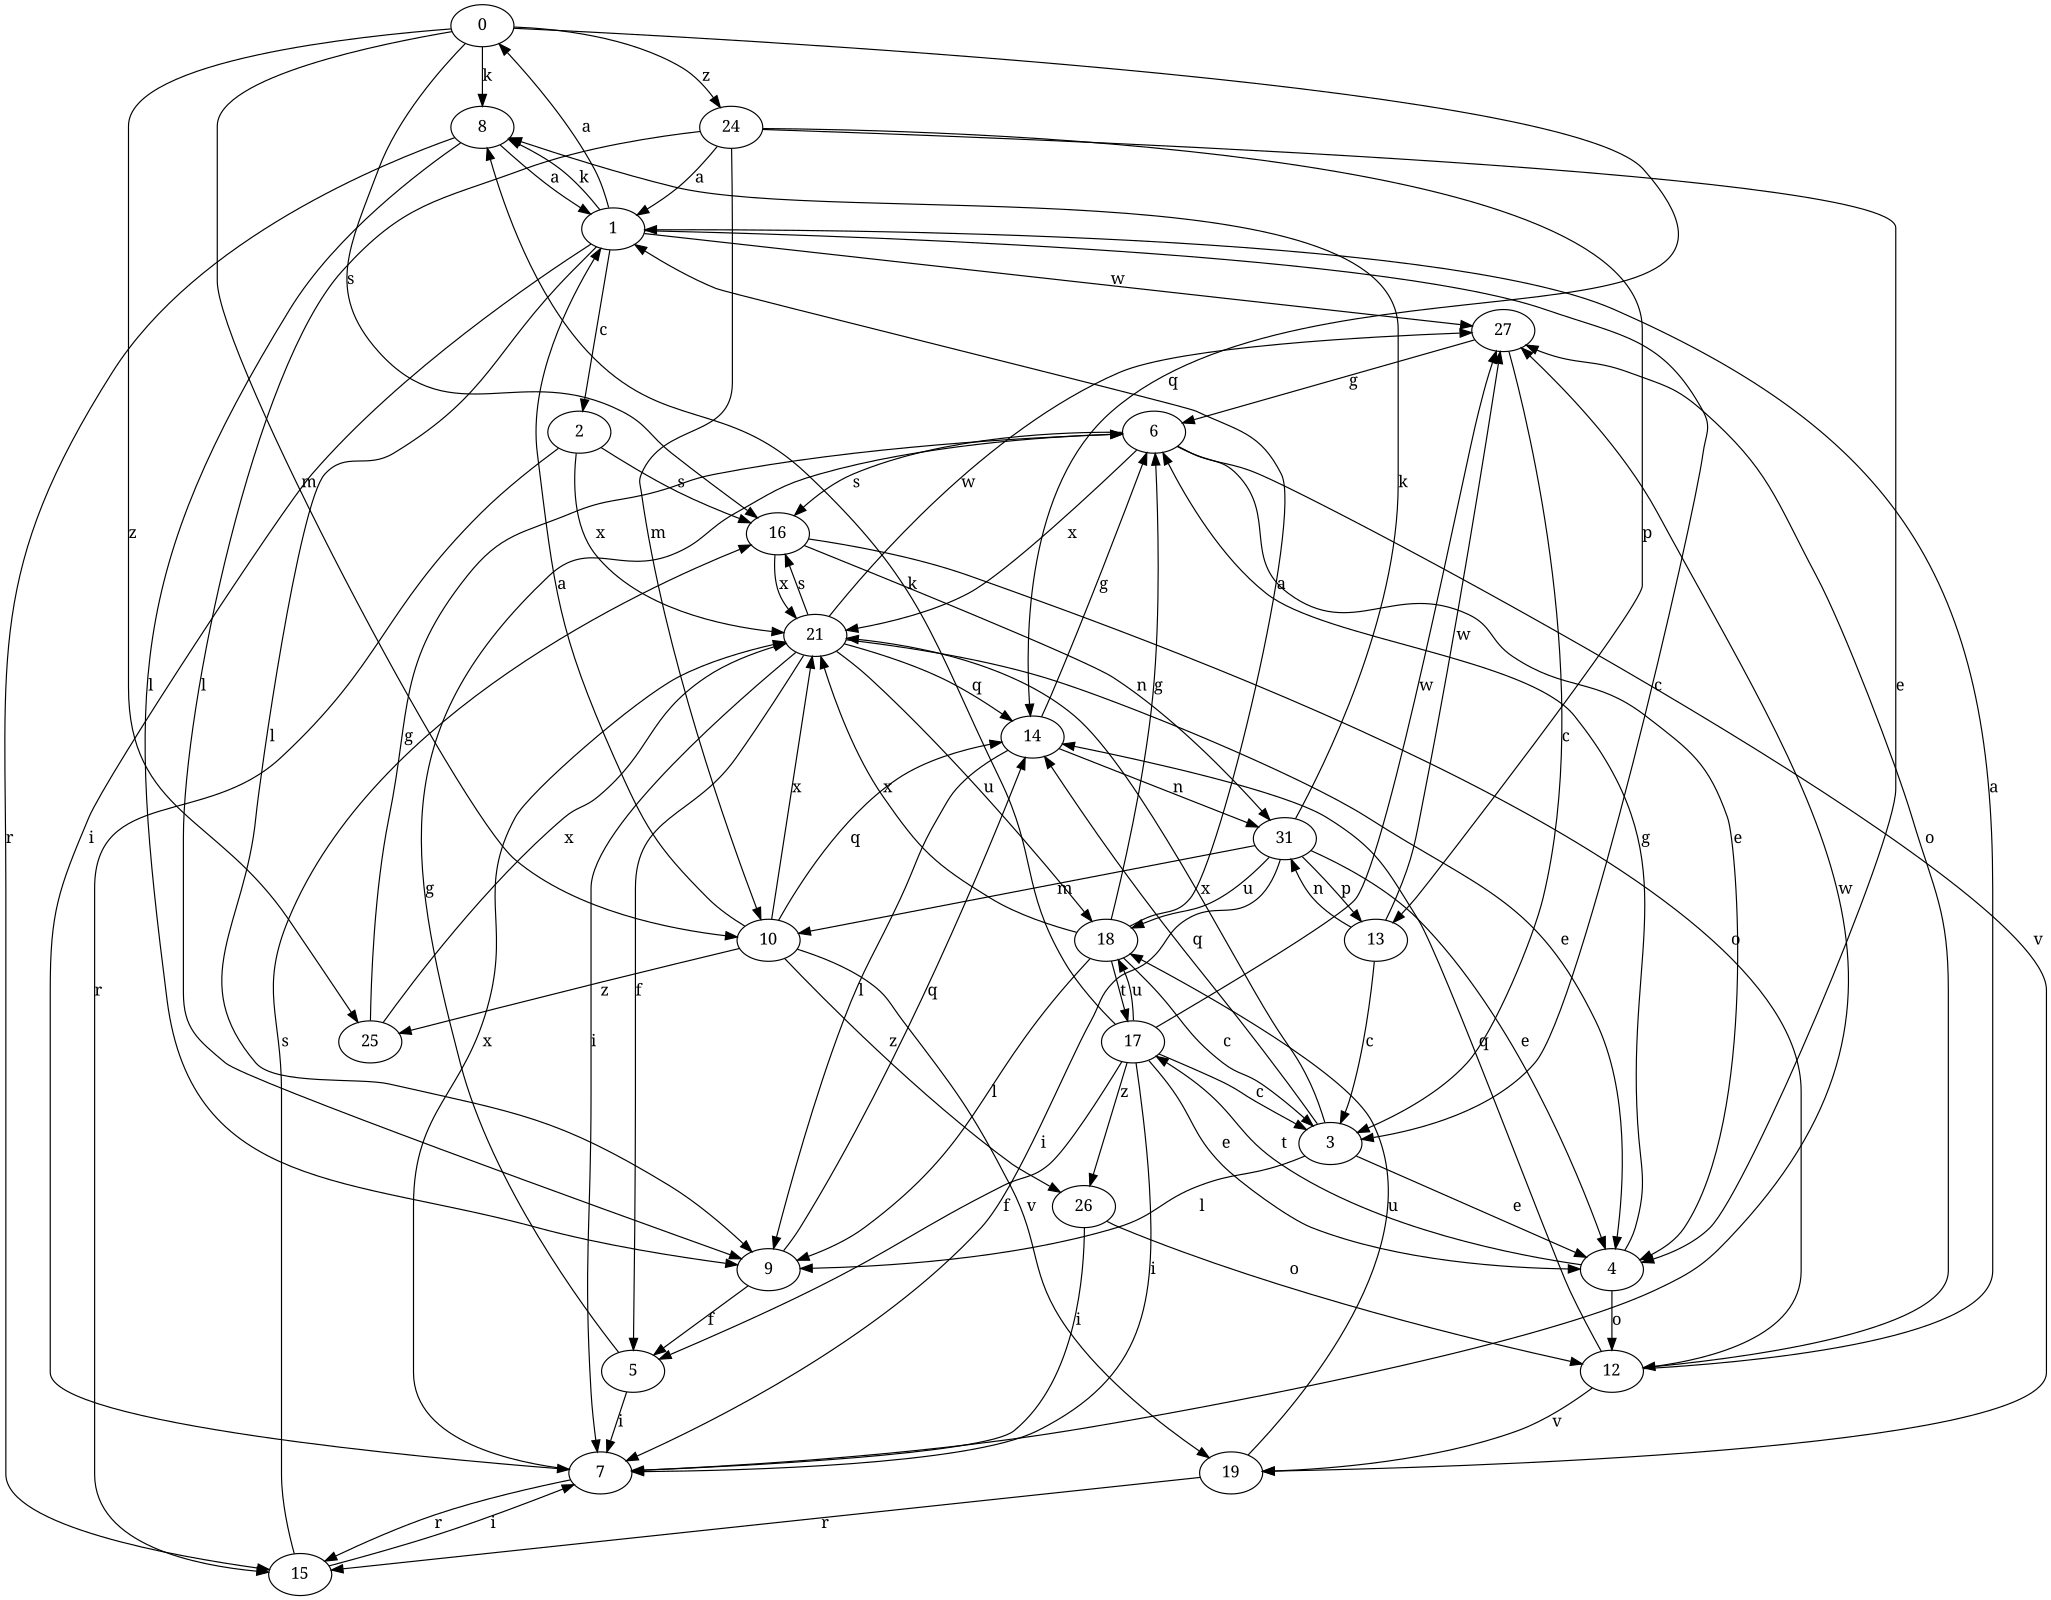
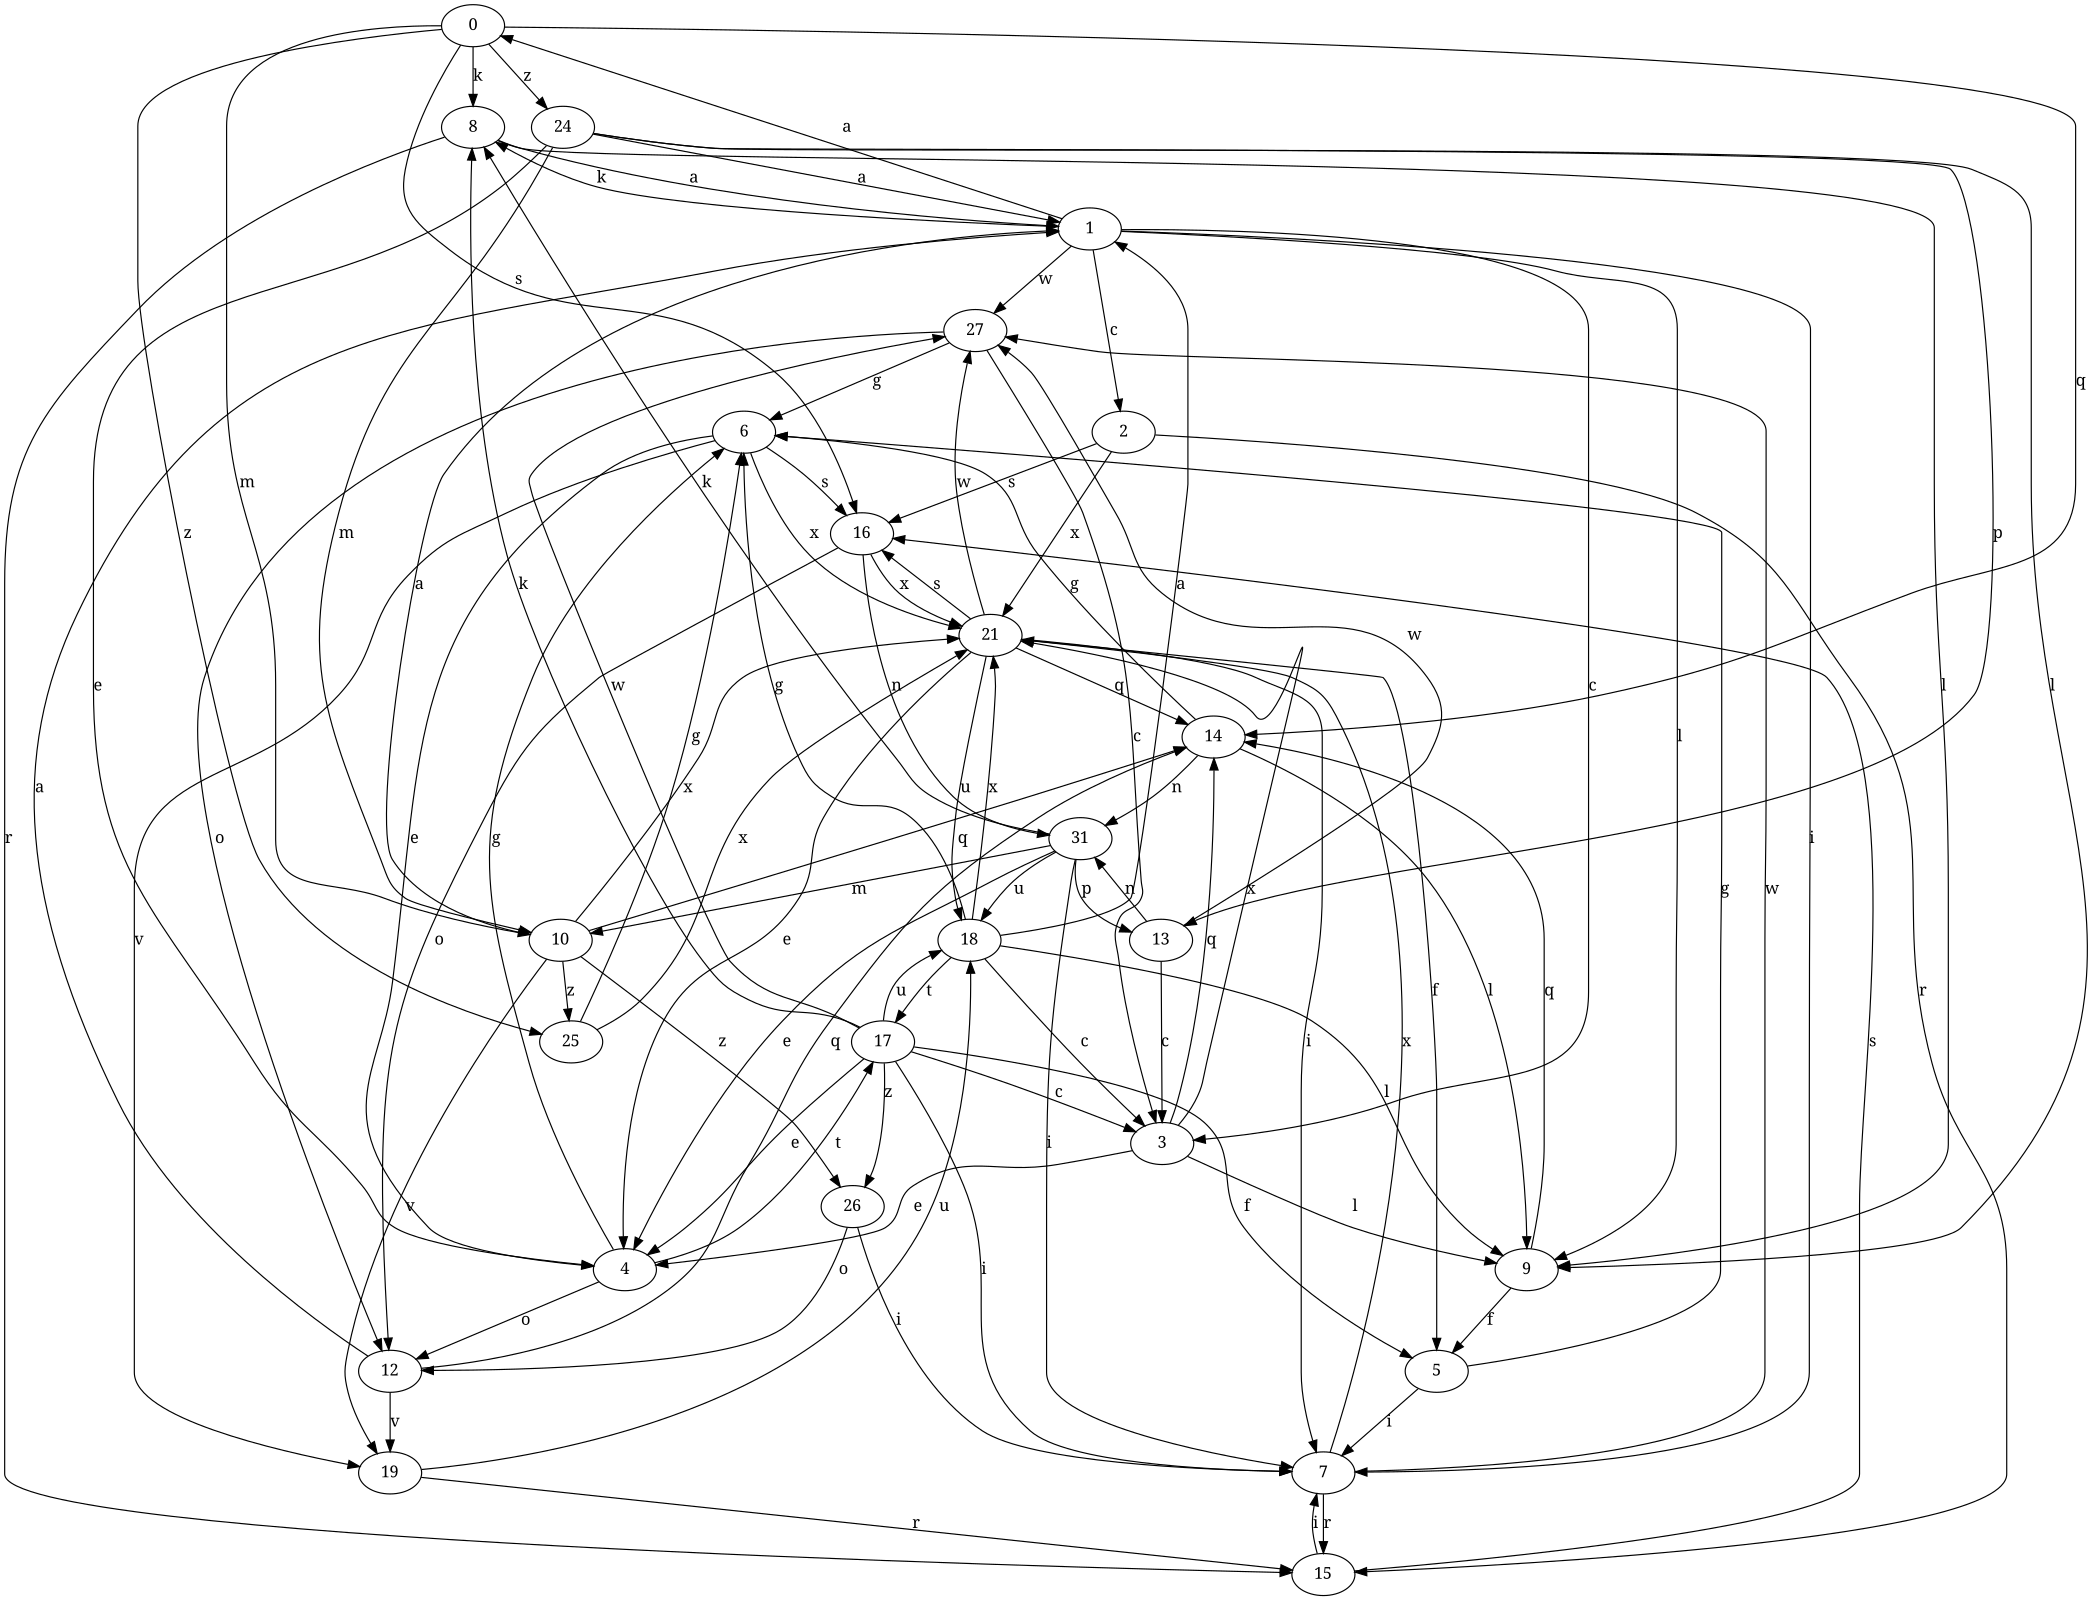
edge "12" -> "27": reversed
